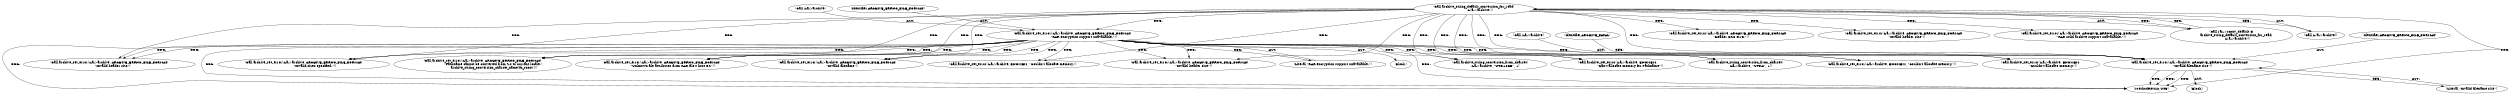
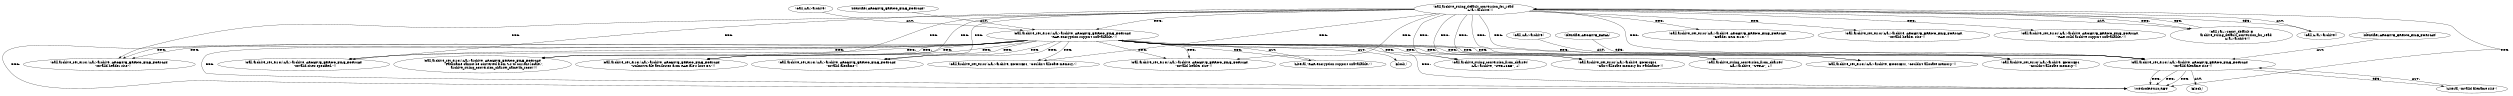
node "(MethodReturn,UTF)": label "(MethodReturn,UTF)" -> "(MethodReturn,RET)"
